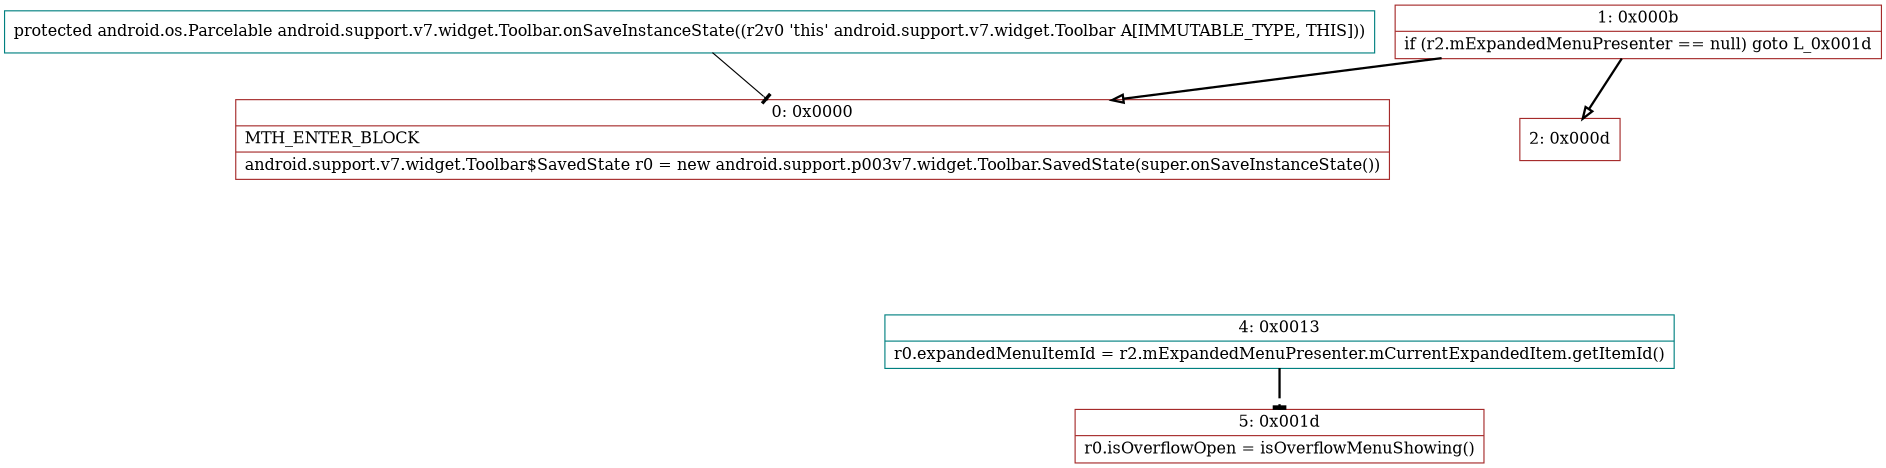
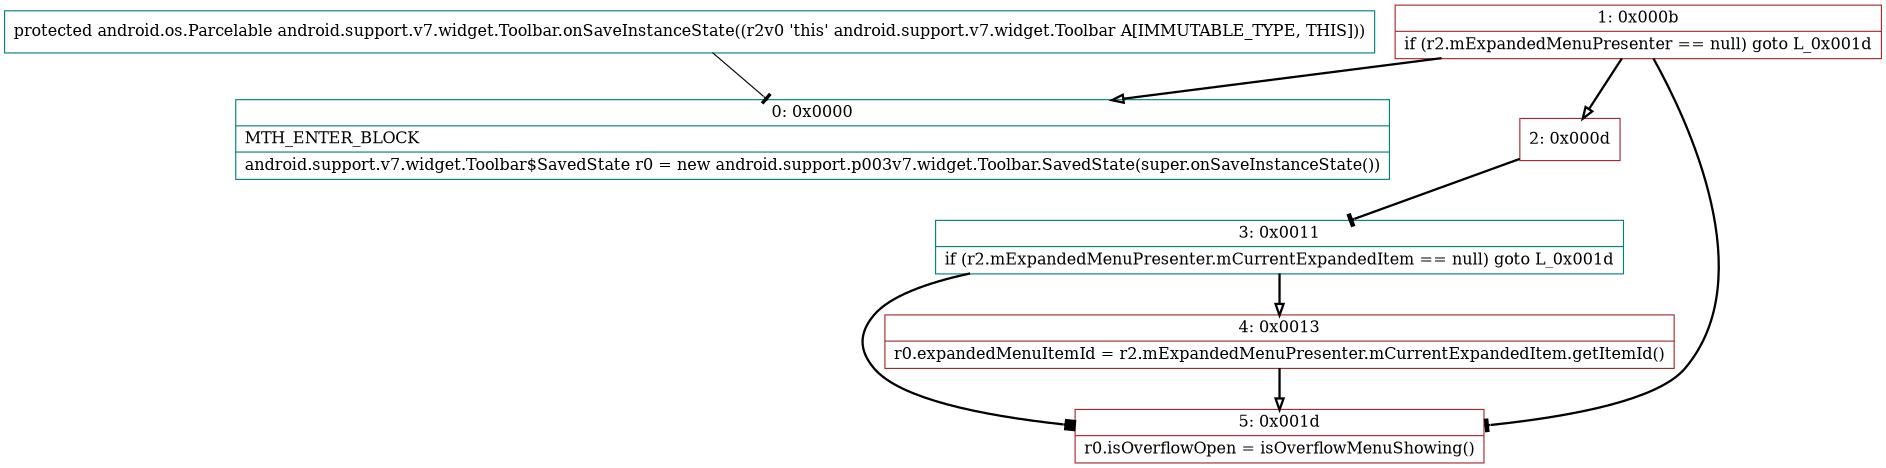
node "0: 0x0000": color brown -> teal
node "3: 0x0011": added
edge "1: 0x000b" -> "5: 0x001d": added
node "4: 0x0013": color teal -> brown
edge "4: 0x0013" -> "5: 0x001d": arrowhead tee -> onormal
